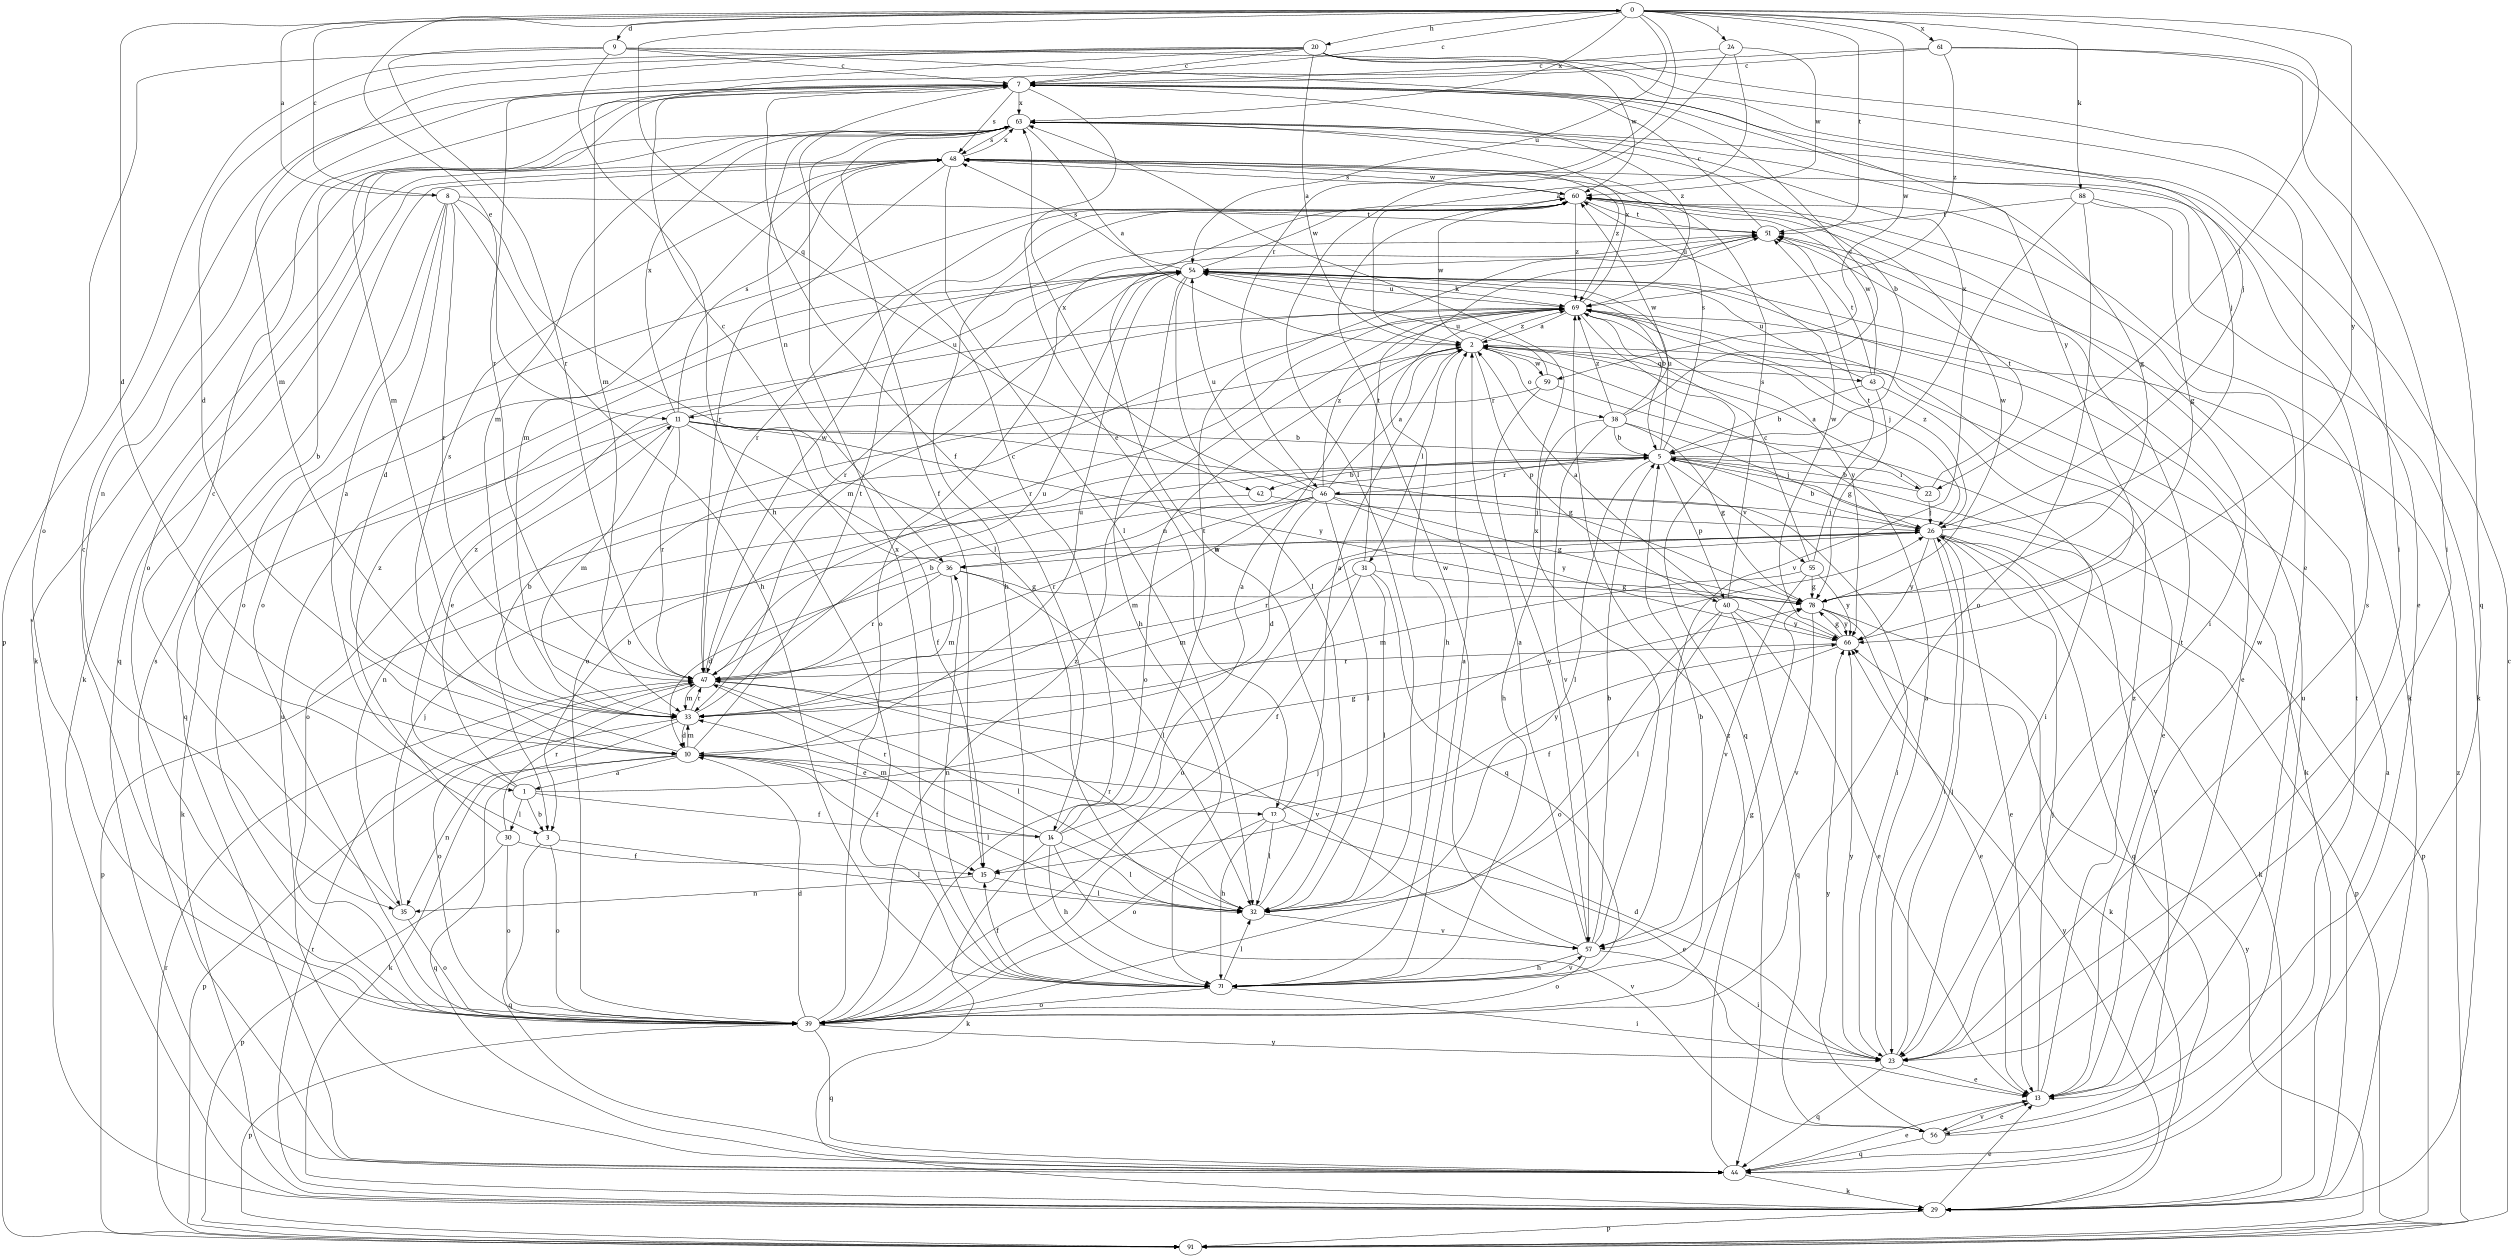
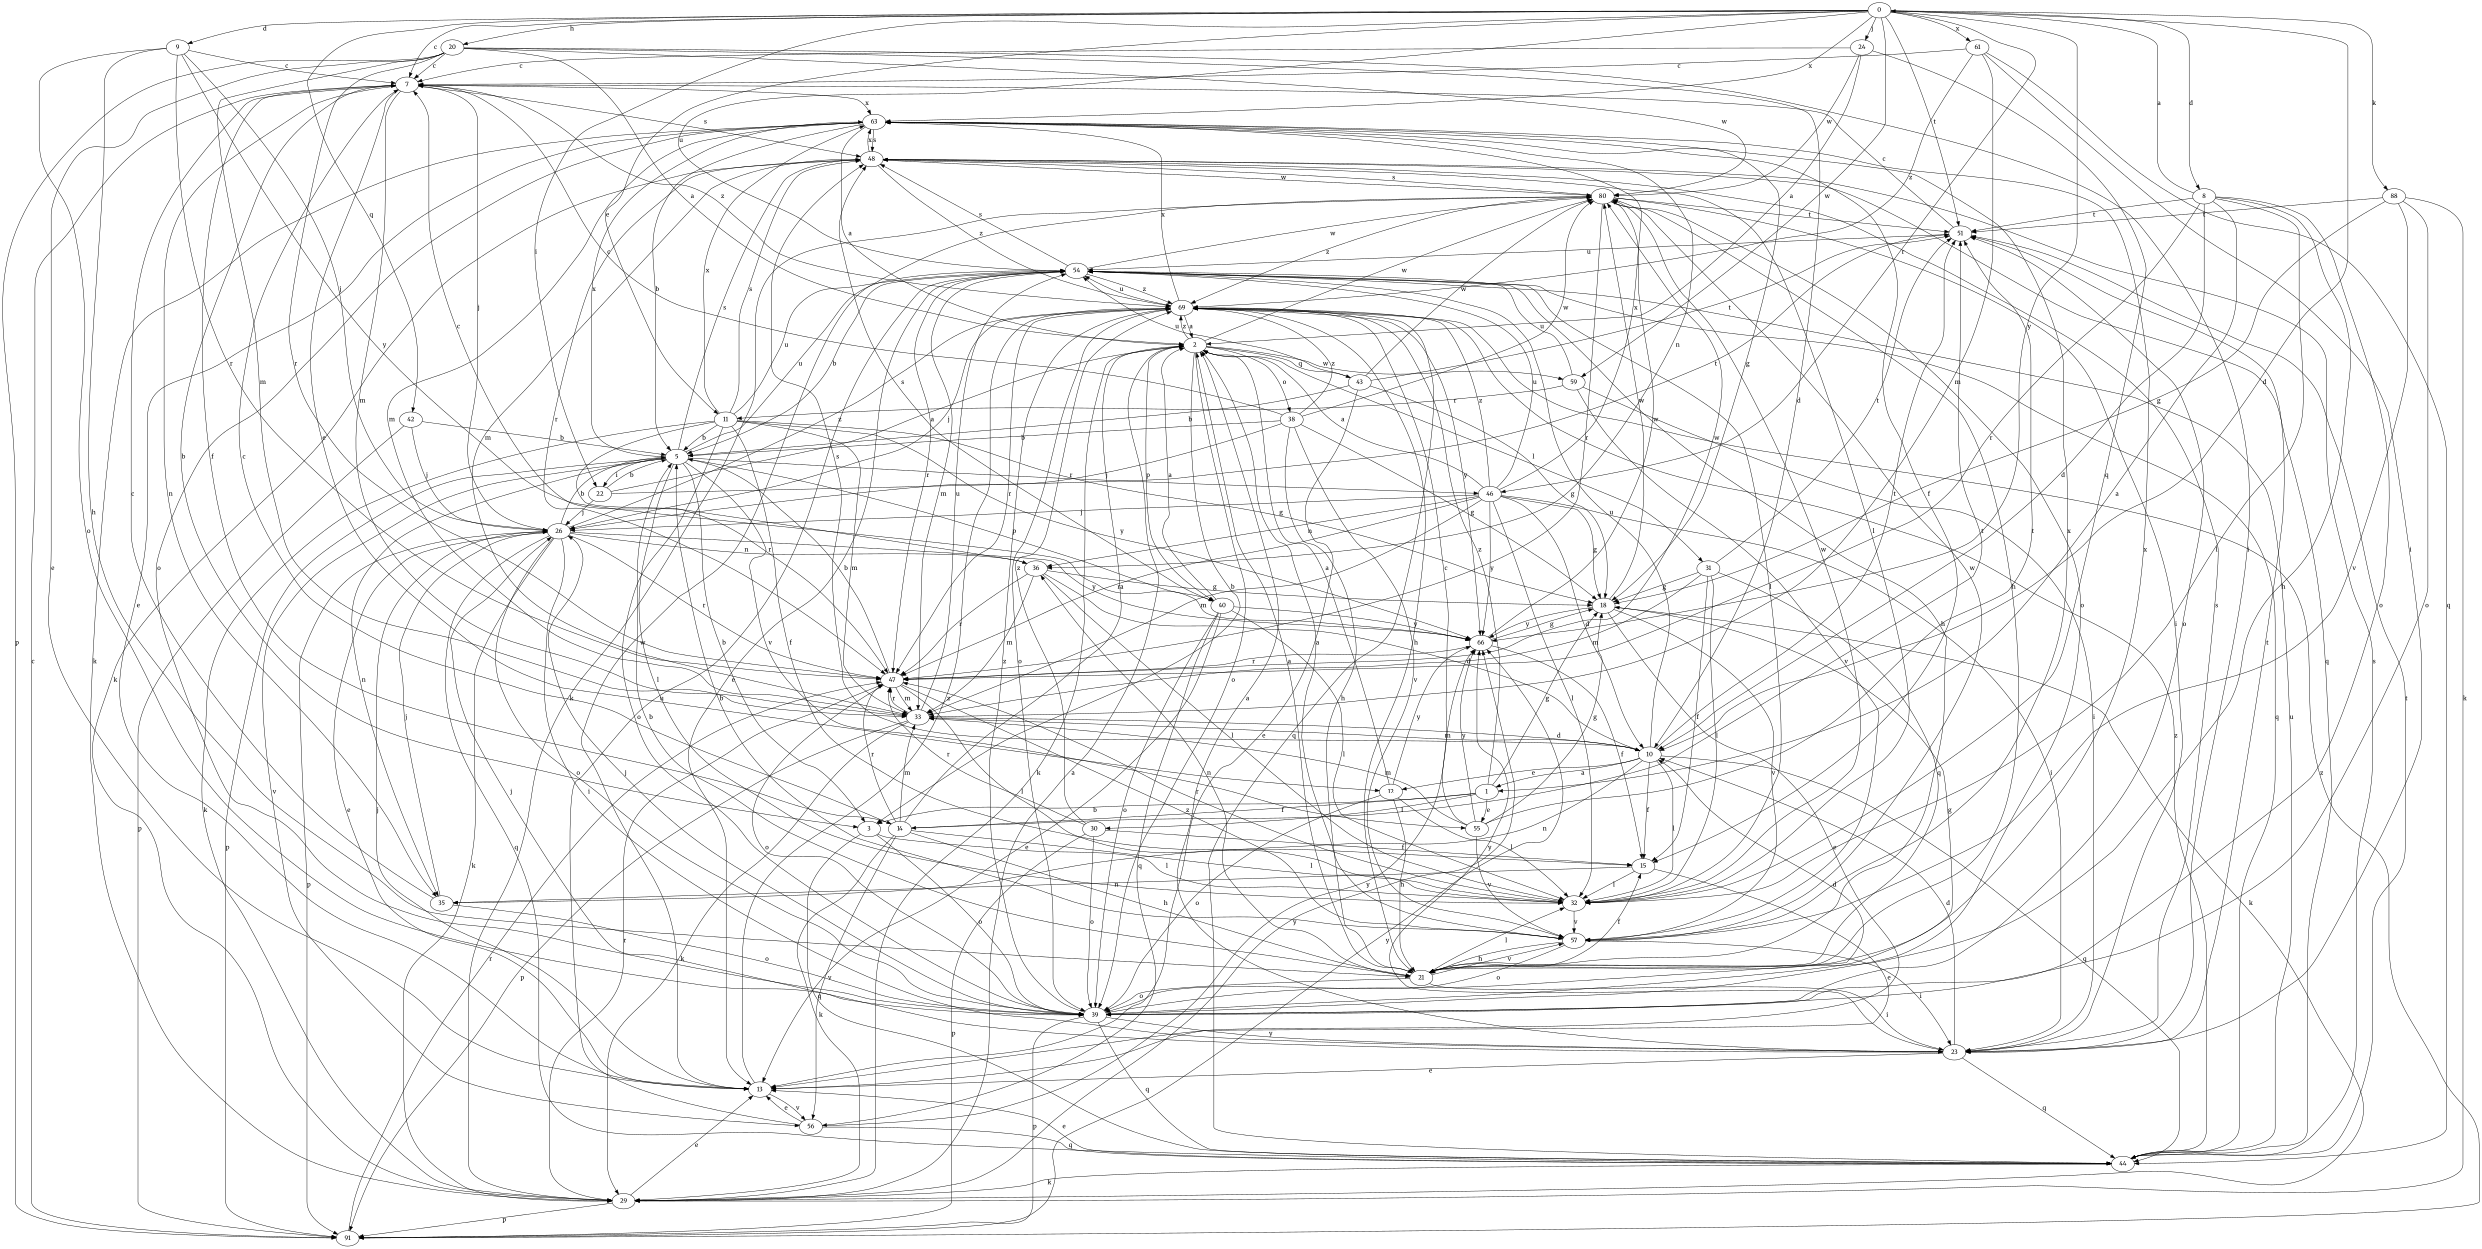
edge "0" -> "8": label "c" -> "d"
node "60": label "60" -> "80"
edge "54" -> "69": label "k" -> "z"
edge "5" -> "42": reversed
edge "39" -> "7": removed, label "c"
edge "24" -> "32": label "l" -> "q"
edge "1" -> "11": now "1" -> "55"
node "78": label "78" -> "18"
edge "47" -> "57": label "v" -> "z"
edge "12" -> "13": now "15" -> "13"
